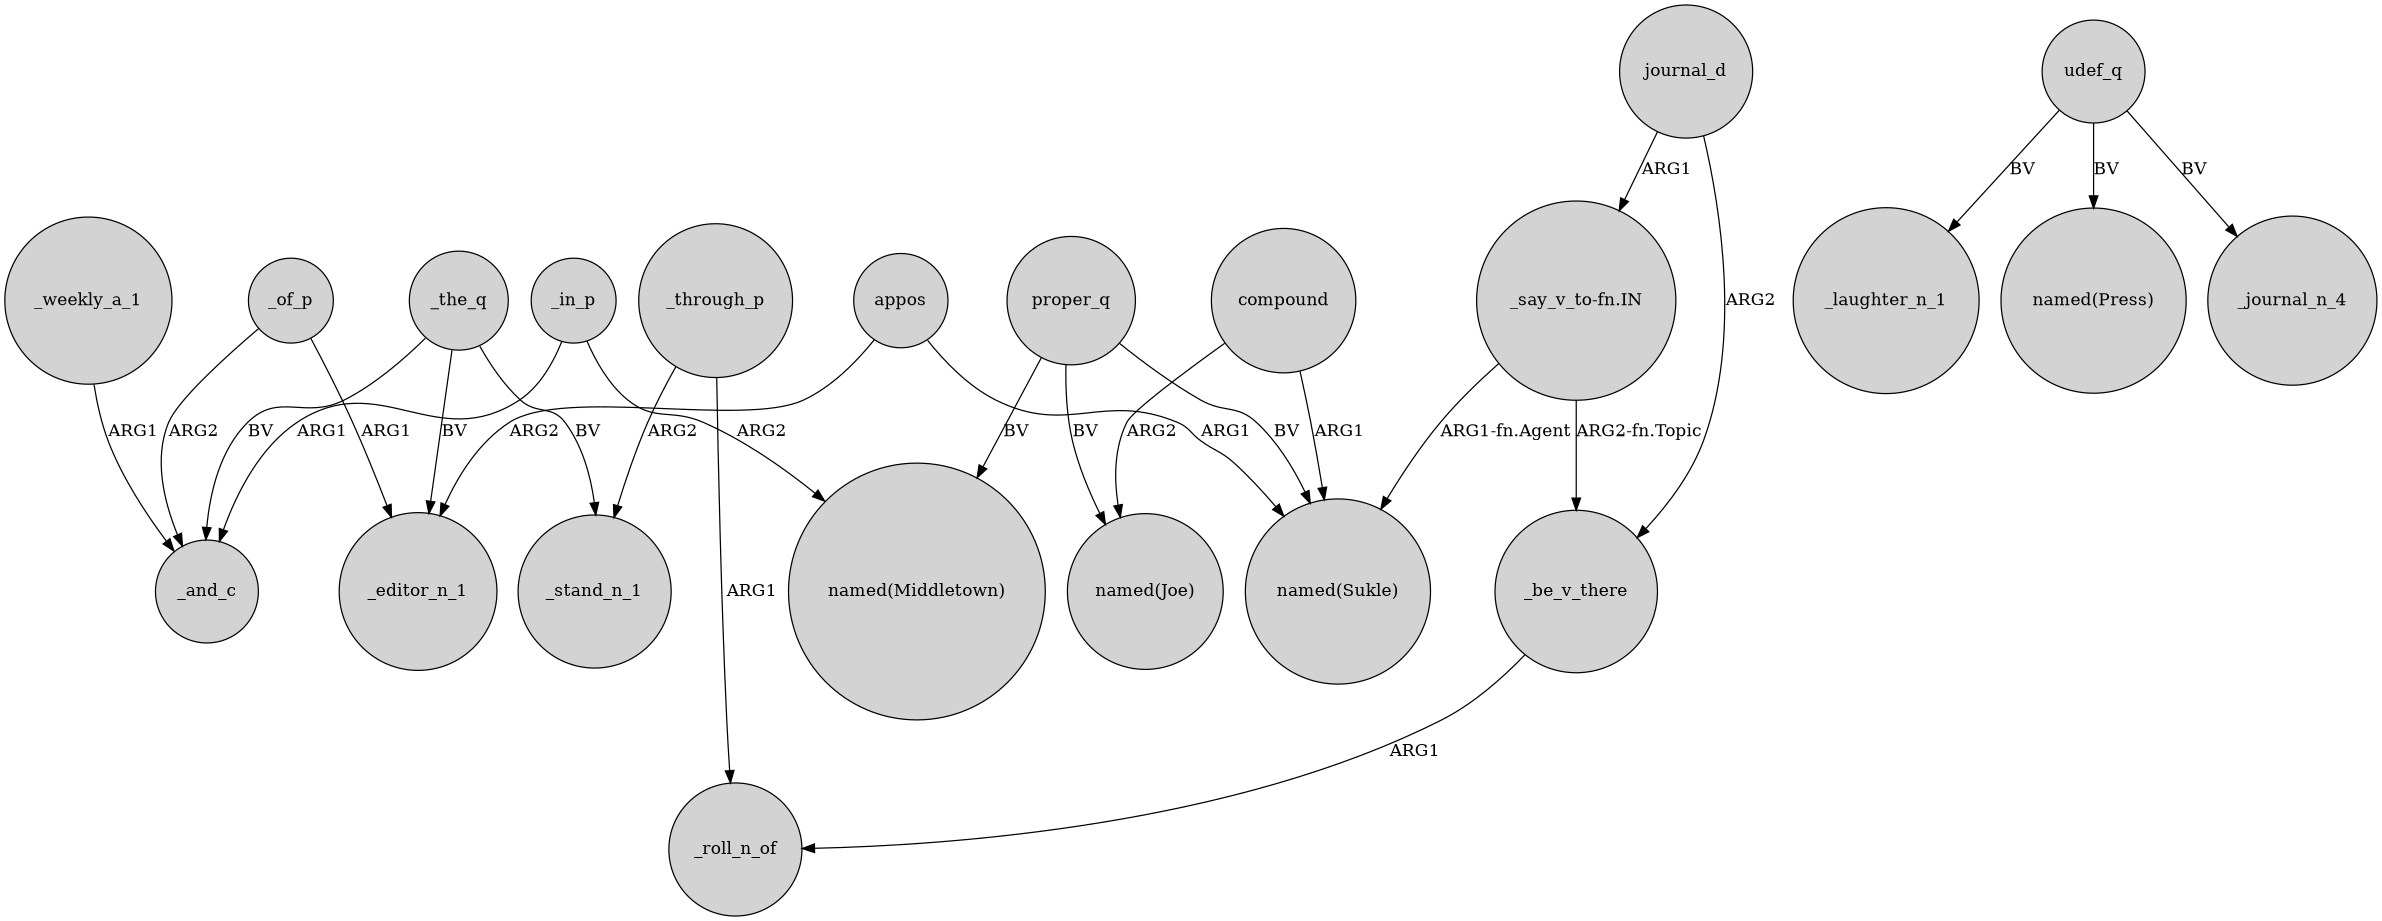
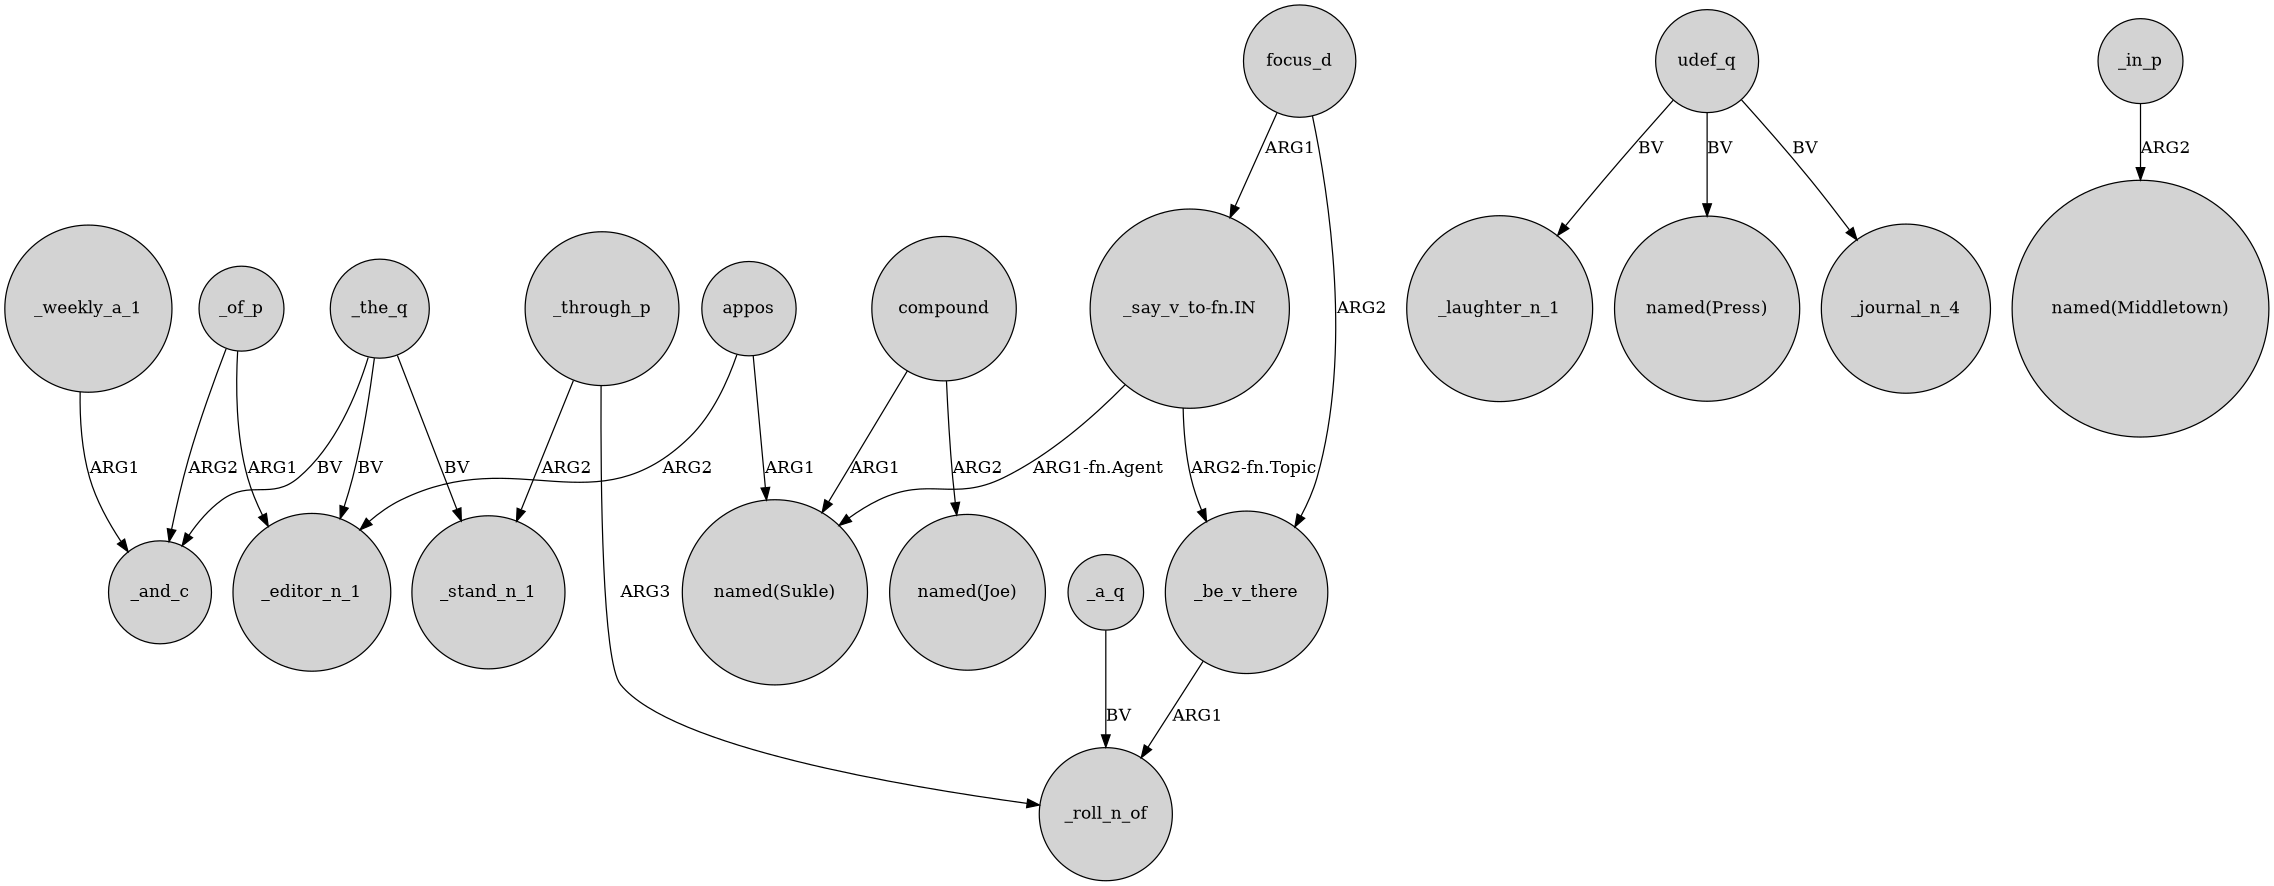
node "journal_d": label "journal_d" -> "focus_d"
node "proper_q": removed
edge "_in_p" -> "_and_c": removed, label "ARG1"
edge "_through_p" -> "_roll_n_of": label "ARG1" -> "ARG3"
node "_a_q": added
